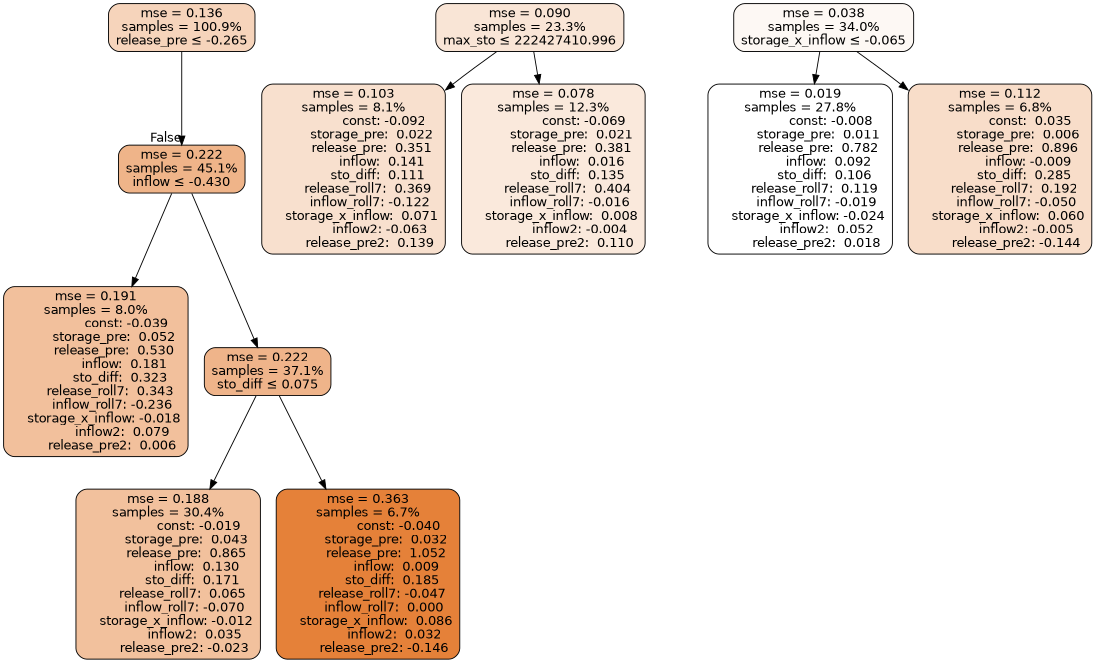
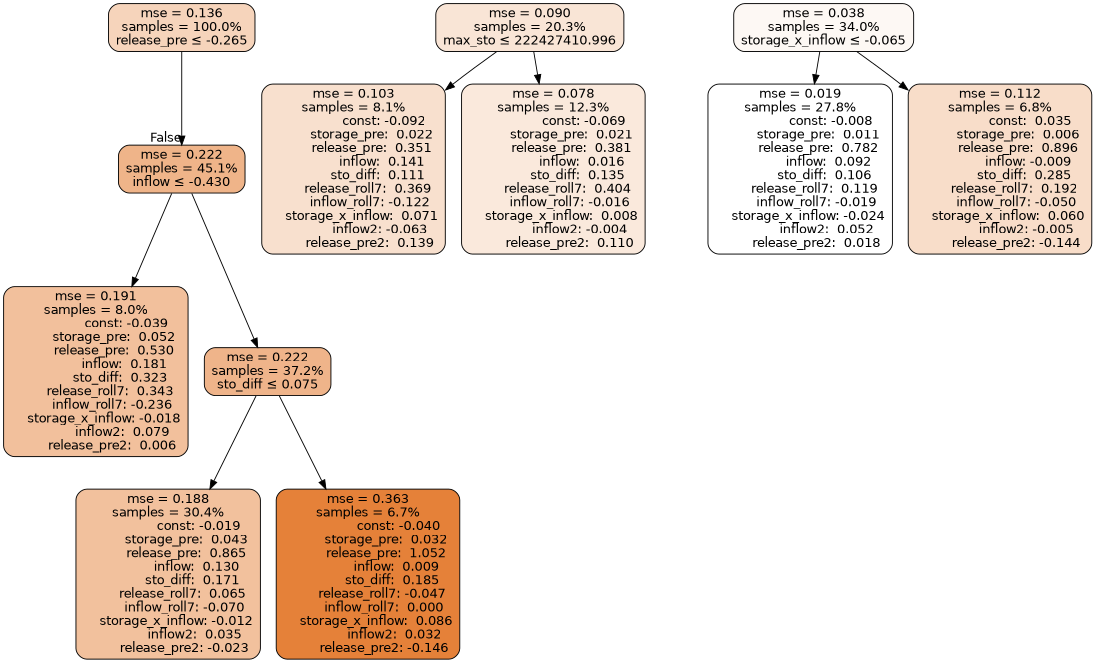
node "mse = 0.136 samples = 100.9% release_pre ≤ -0.265": label "mse = 0.136 samples = 100.9% release_pre ≤ -0.265" -> "mse = 0.136 samples = 100.0% release_pre ≤ -0.265"
node "mse = 0.090 samples = 23.3% max_sto ≤ 222427410.996": label "mse = 0.090 samples = 23.3% max_sto ≤ 222427410.996" -> "mse = 0.090 samples = 20.3% max_sto ≤ 222427410.996"
node "mse = 0.222 samples = 37.1% sto_diff ≤ 0.075": label "mse = 0.222 samples = 37.1% sto_diff ≤ 0.075" -> "mse = 0.222 samples = 37.2% sto_diff ≤ 0.075"
